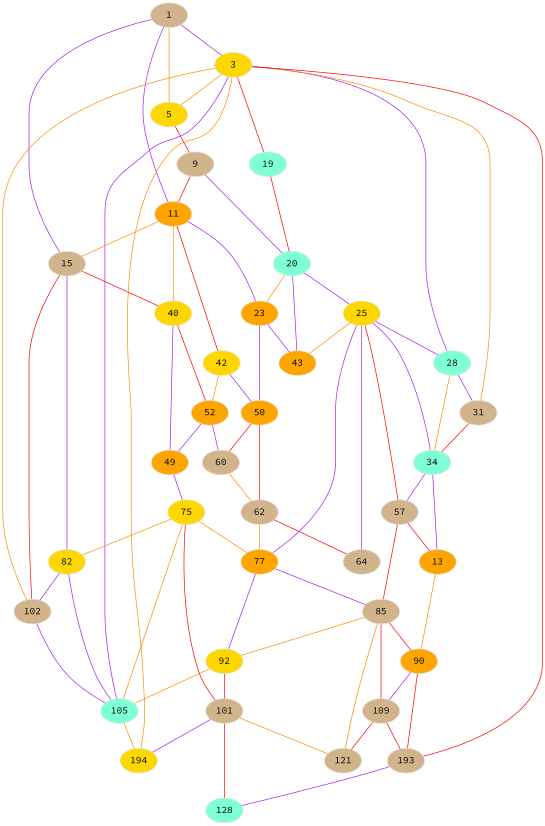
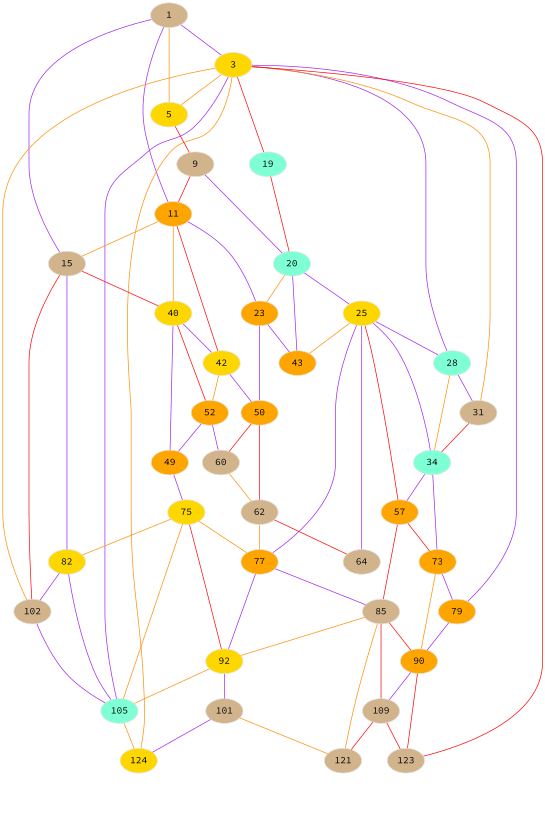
edge "40" -- "42": added
node "57": fillcolor tan -> orange
node "13": label "13" -> "73"
node "79": added
edge "75" -- "101": now "75" -- "92"
edge "92" -- "101": color red -> purple
node "194": label "194" -> "124"
node "193": label "193" -> "123"
node "128": removed
